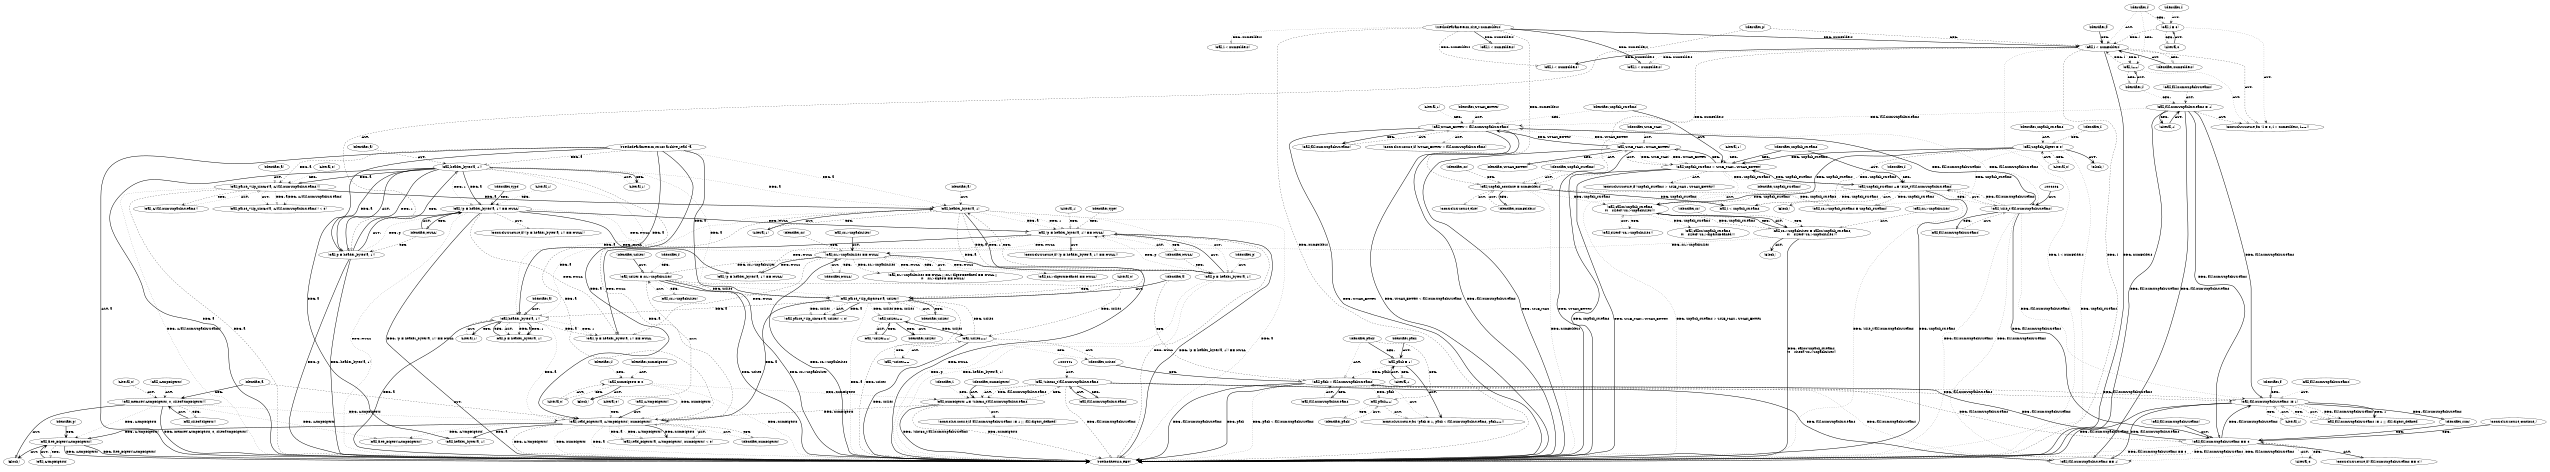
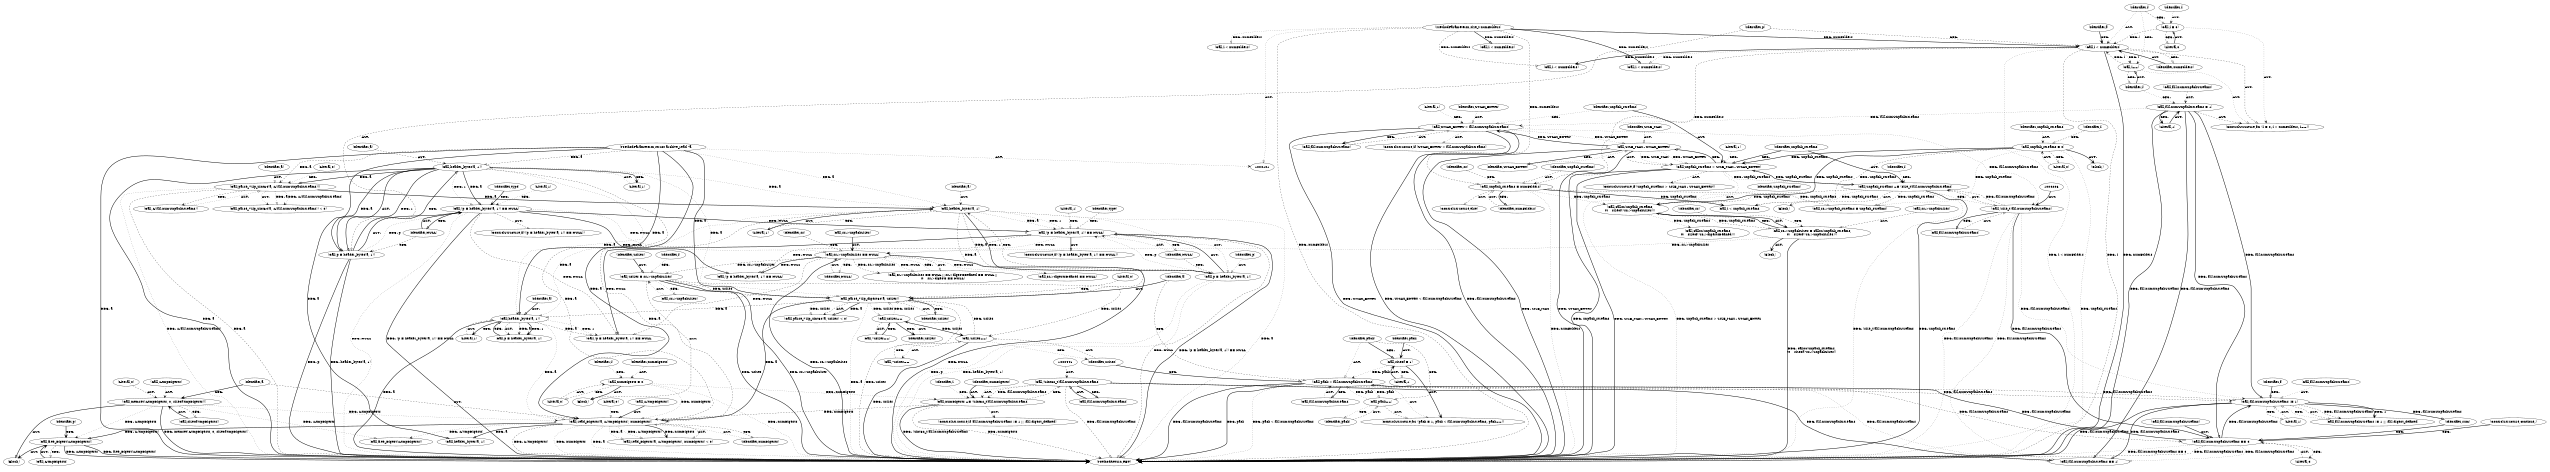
edge "(Call,(size_t)f[i].numUnpackStreams)" -> "(Call,UMAX_ENTRY < f[i].numUnpackStreams)": removed, label "DDG: f[i].numUnpackStreams"
node "(Call,unpack_digest = 0)": label "(Call,unpack_digest = 0)" -> "(Call,unpack_streams = 0)"
node "1000101": added
edge "(Call,unpack_streams += (size_t)f[i].numUnpackStreams)" -> "(Call,unpack_streams > SIZE_MAX - UMAX_ENTRY)": arrowhead vee -> onormal
node "(Call,unpack_continue = numFolders)": label "(Call,unpack_continue = numFolders)" -> "(Call,unpack_streams = numFolders)"
node "(Call,sizeof(*ss->unpackSizes))": removed
edge "(MethodParameterIn,struct archive_read *a)" -> "(MethodReturn,RET)": label "AST: a" -> "DDG: a"
node "(Call,pack = 1)": label "(Call,pack = 1)" -> "(Call,sizeof = 1)"
edge "(Call,pack++)" -> "(Call,pack < f[i].numUnpackStreams)": added, label "DDG: pack"
edge "(Call,pack < f[i].numUnpackStreams)" -> "(Call,f[i].numUnpackStreams == 0)": arrowhead onormal -> vee
edge "(Call,f[i].numUnpackStreams != 1 || !f[i].digest_defined)" -> "(Call,f[i].numUnpackStreams != 1)": style dashed -> dotted
node "(Call,sizeof(digests))": label "(Call,sizeof(digests))" -> "(Call,sizeof(tmpDigests))"
edge "(Call,f[i].numUnpackStreams == 0)" -> "(Call,f[i].numUnpackStreams == 1)": arrowhead vee -> onormal
node "(ControlStructure,if (f[i].numUnpackStreams == 0))": removed
